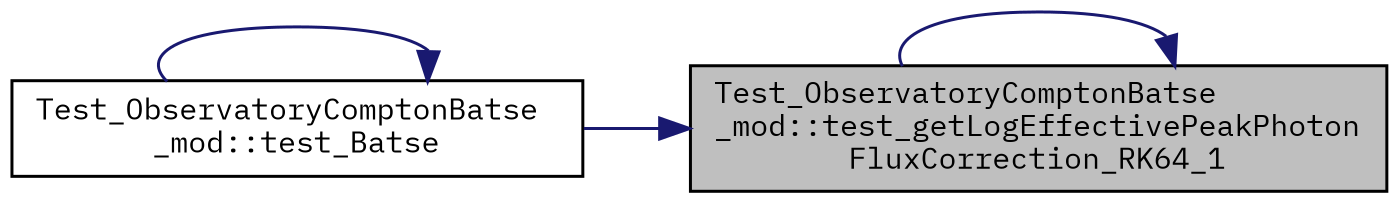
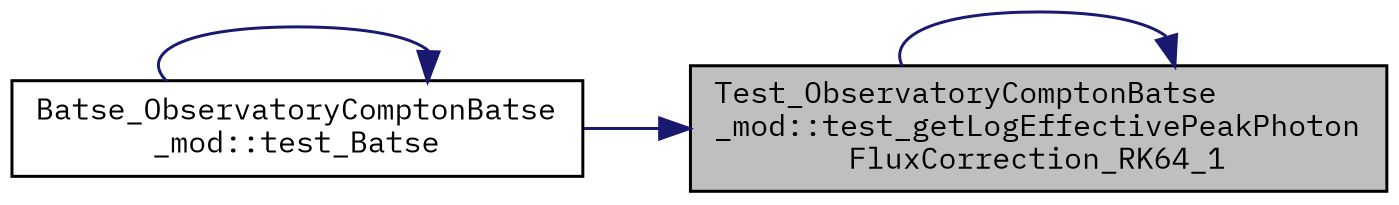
node "Test_ObservatoryComptonBatse _mod::test_Batse": label "Test_ObservatoryComptonBatse _mod::test_Batse" -> "Batse_ObservatoryComptonBatse _mod::test_Batse"
